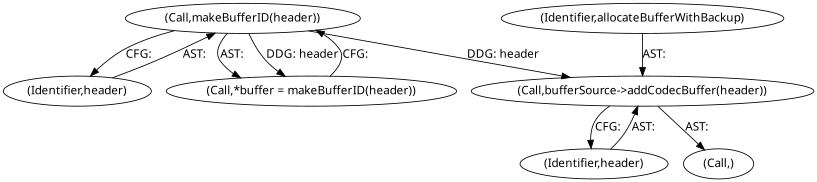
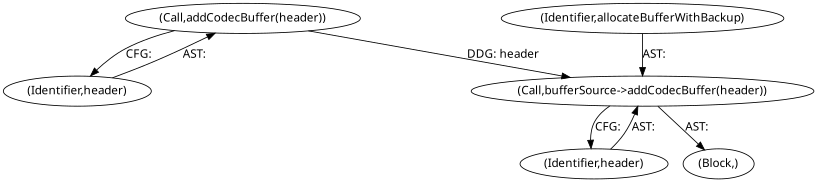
node "(Call,makeBufferID(header))": label "(Call,makeBufferID(header))" -> "(Call,addCodecBuffer(header))"
node "(Call,*buffer = makeBufferID(header))": removed
node "(Call,)": label "(Call,)" -> "(Block,)"
